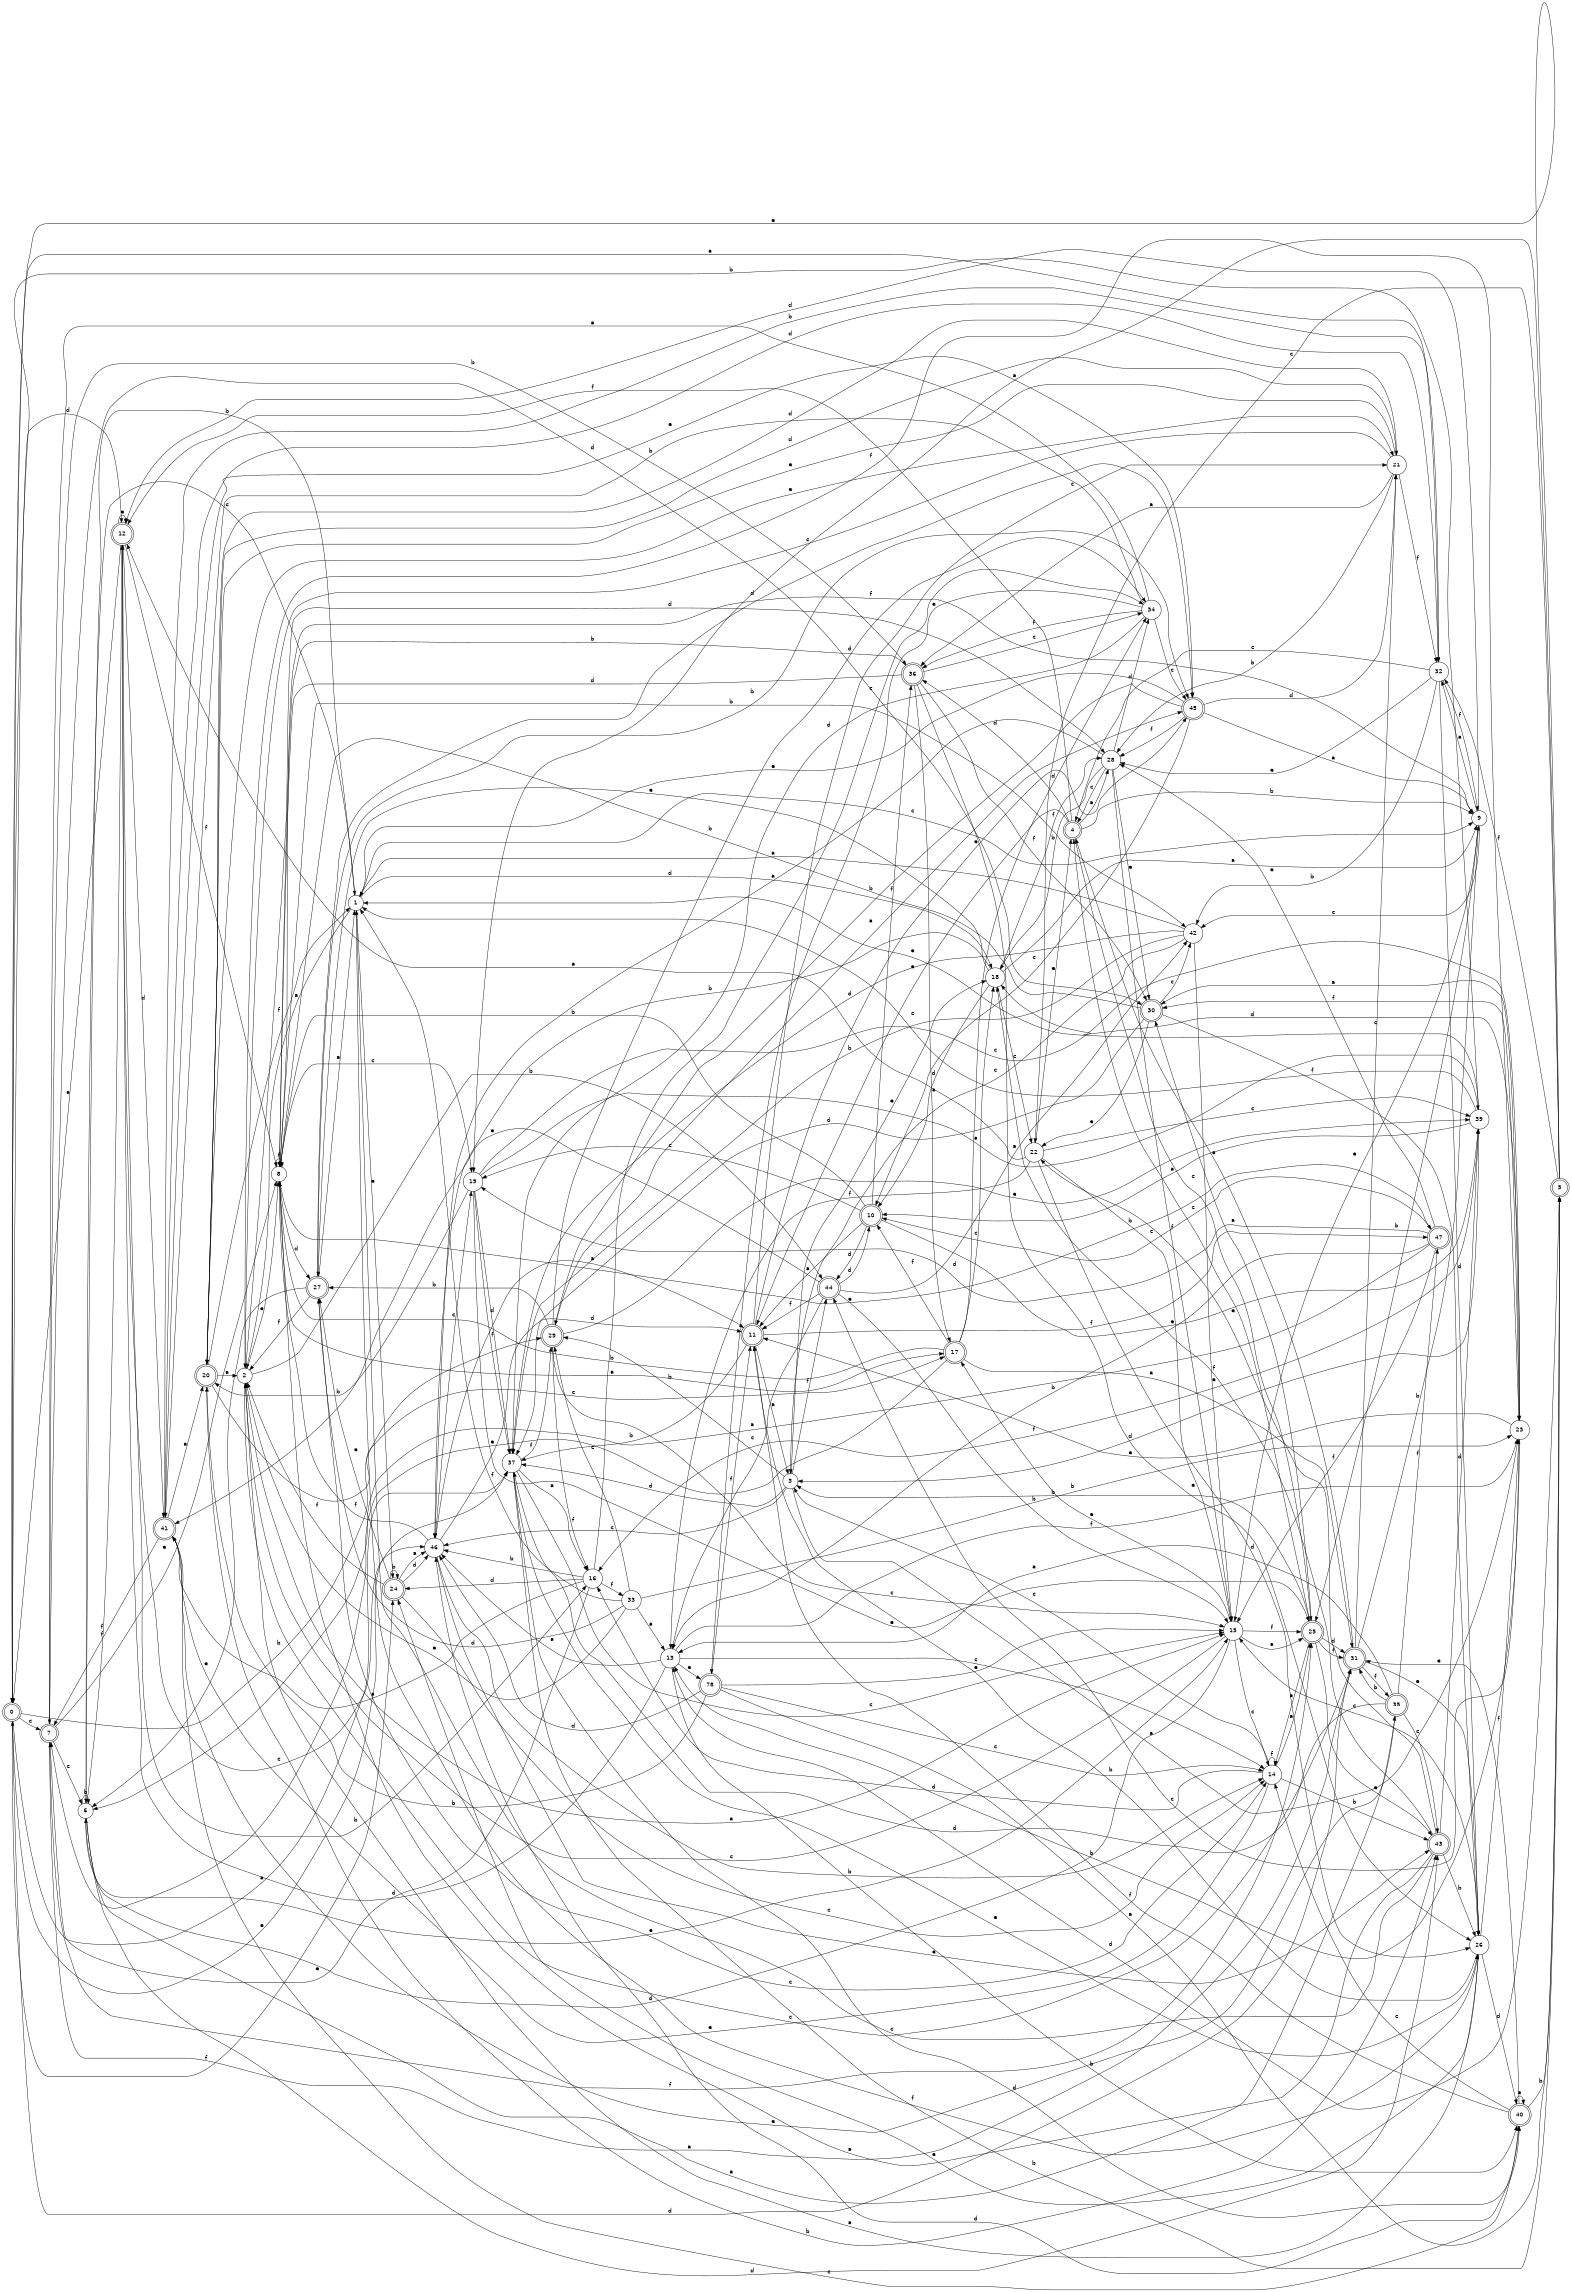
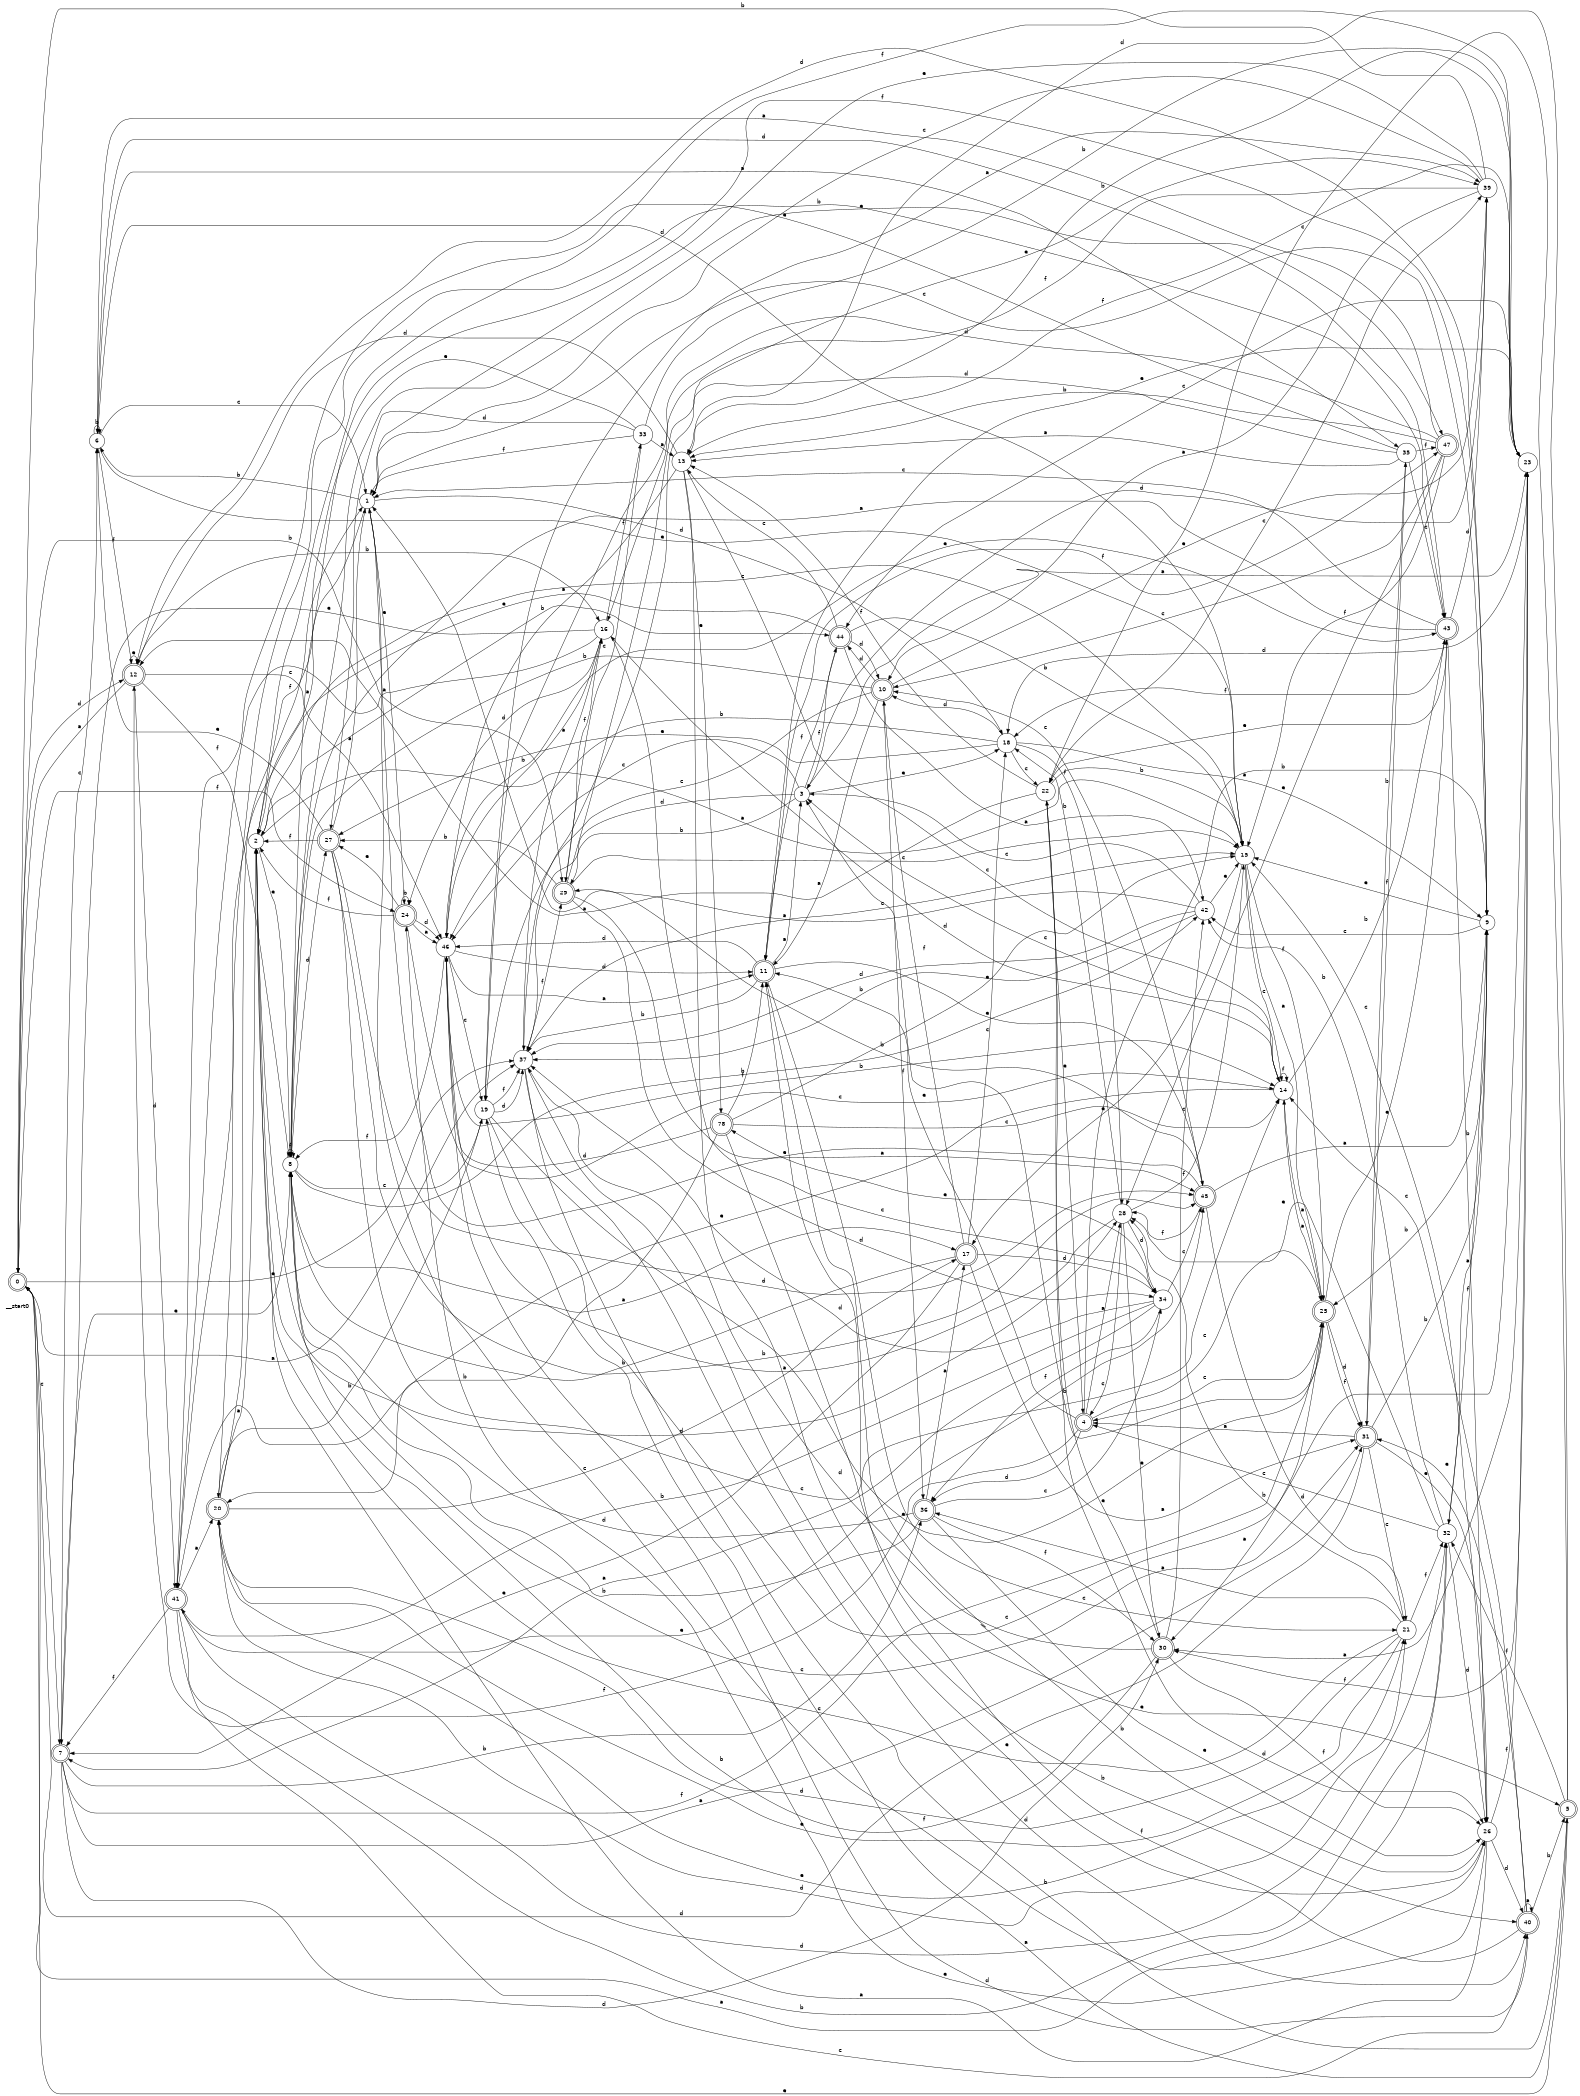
edge "2" -> "23": reversed
edge "11" -> "46": added, label "d"
node "__start0": added
node "35": shape doublecircle -> circle
edge "78" -> "5": label "a" -> "e"
